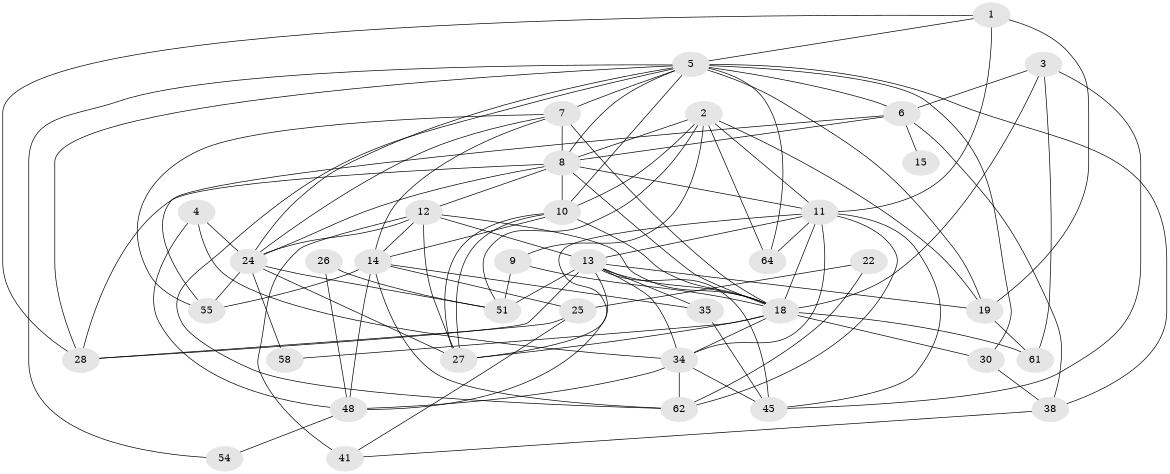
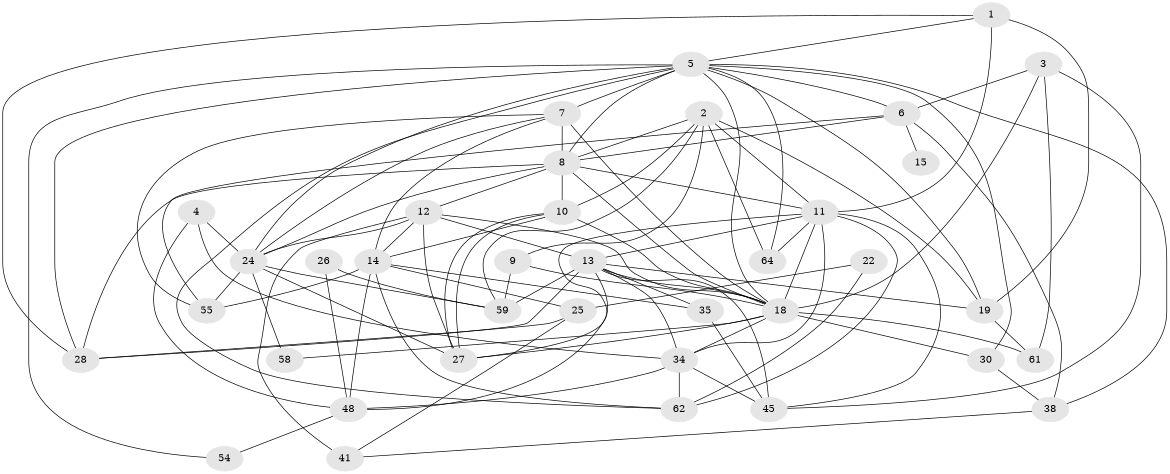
edge "5" -- "10": now "5" -- "18"
node "51": label "51" -> "59"
